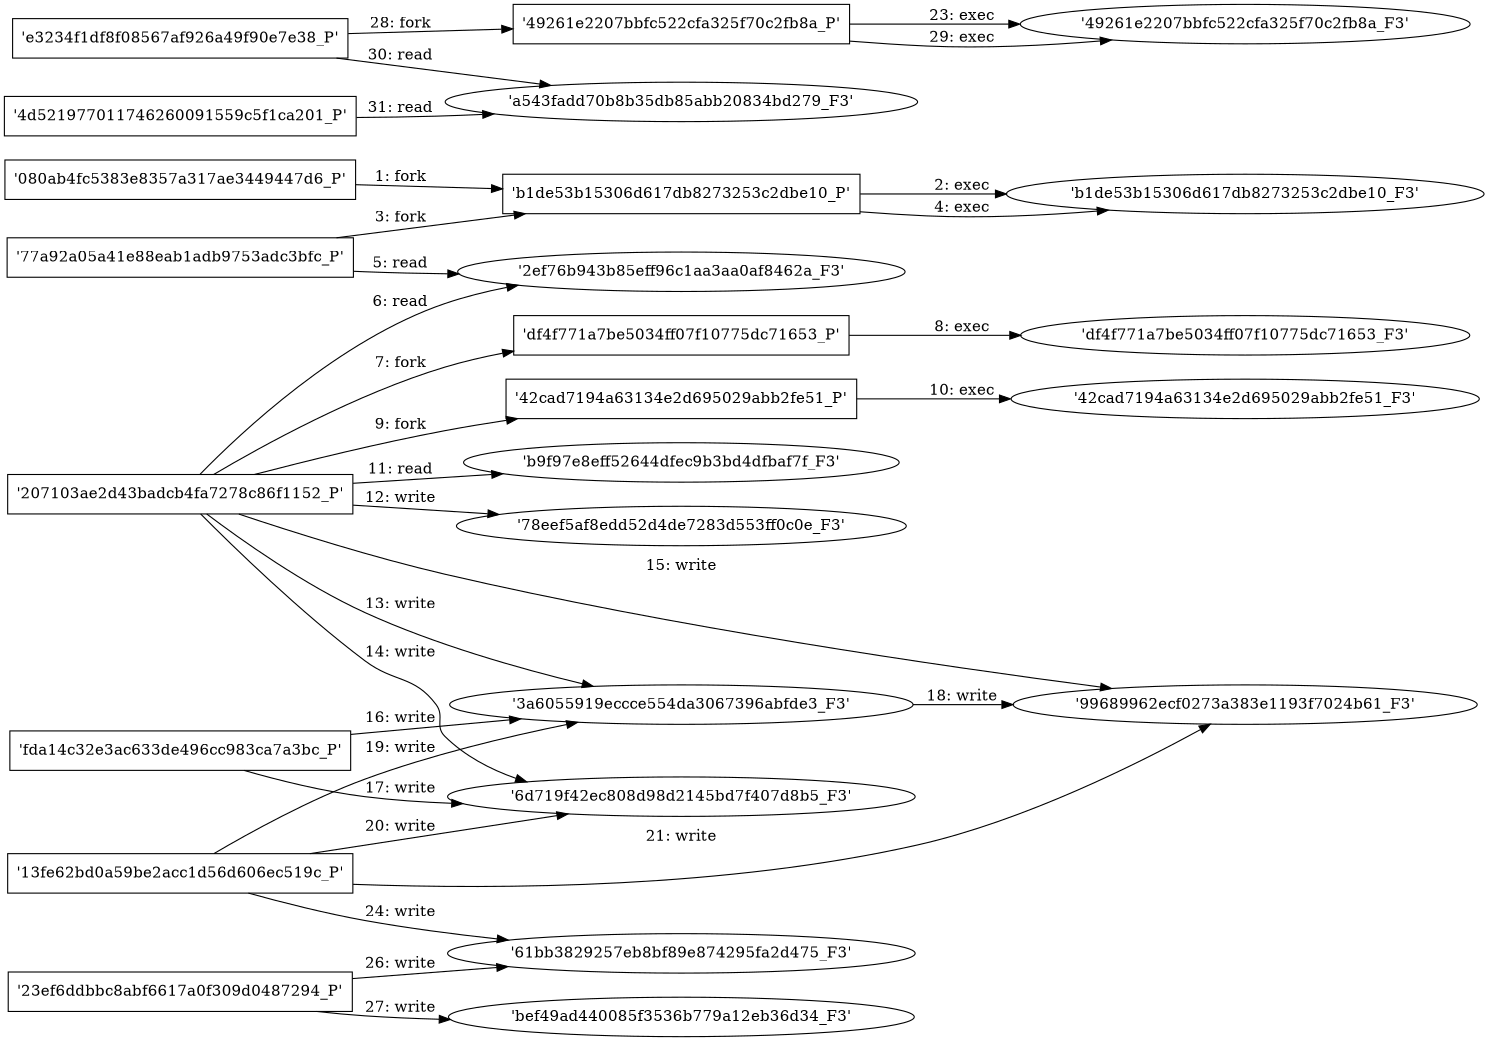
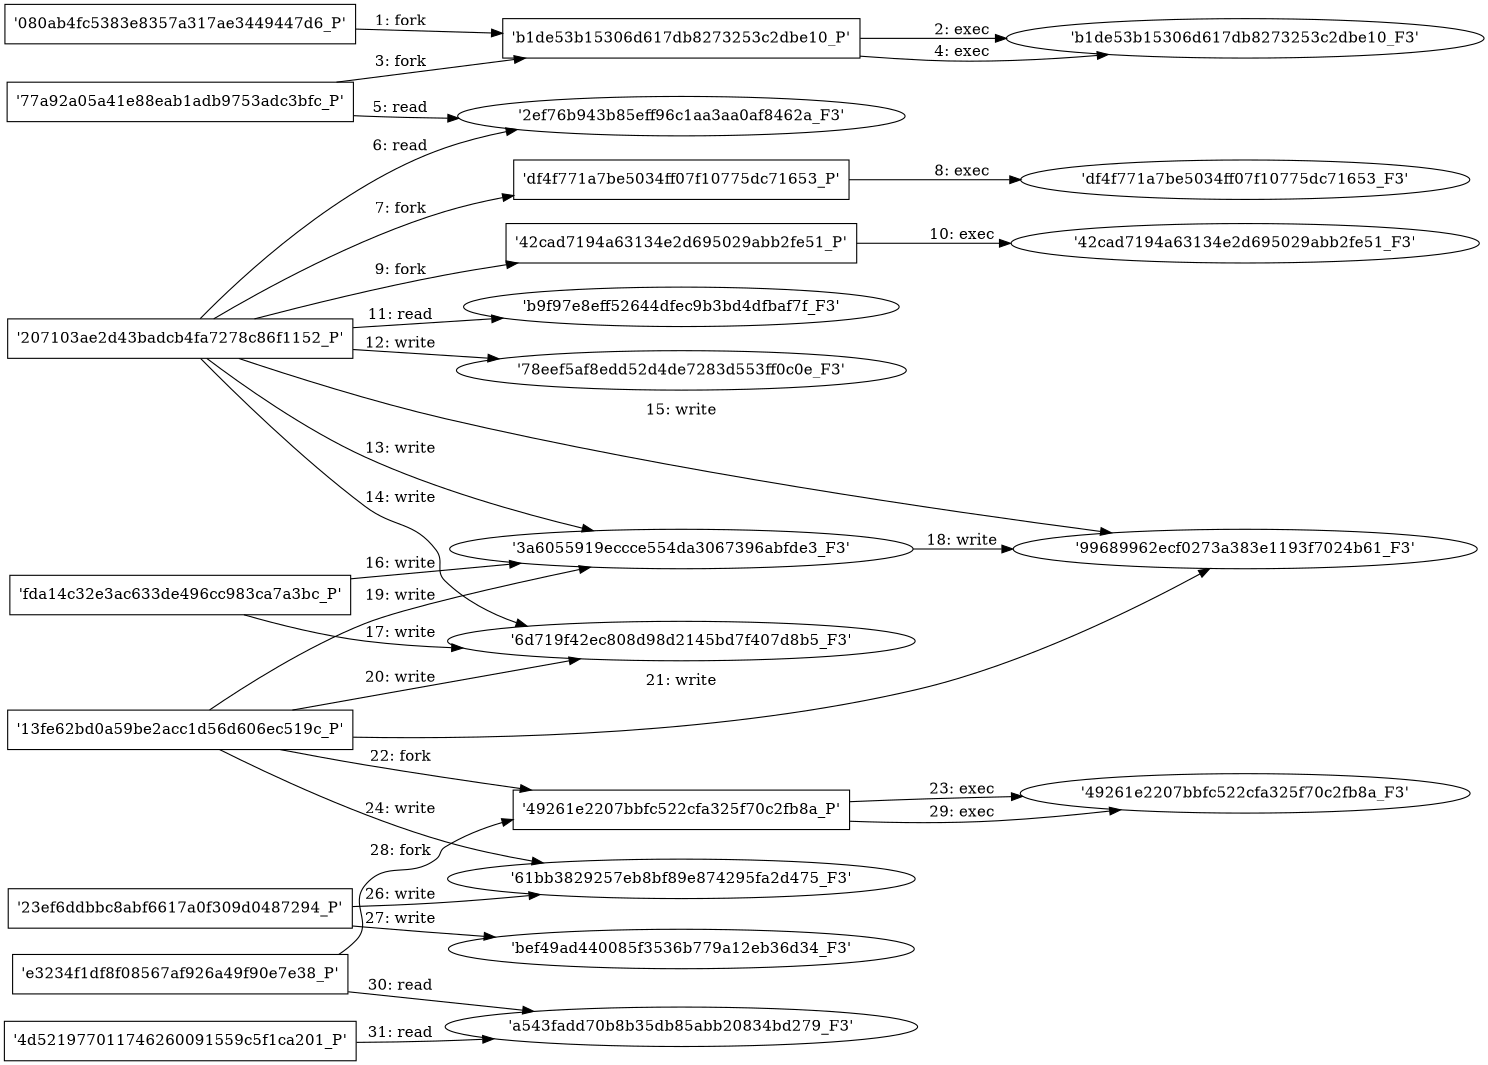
edge "'13fe62bd0a59be2acc1d56d606ec519c_P'" -> "'49261e2207bbfc522cfa325f70c2fb8a_P'": added, label "22: fork"
